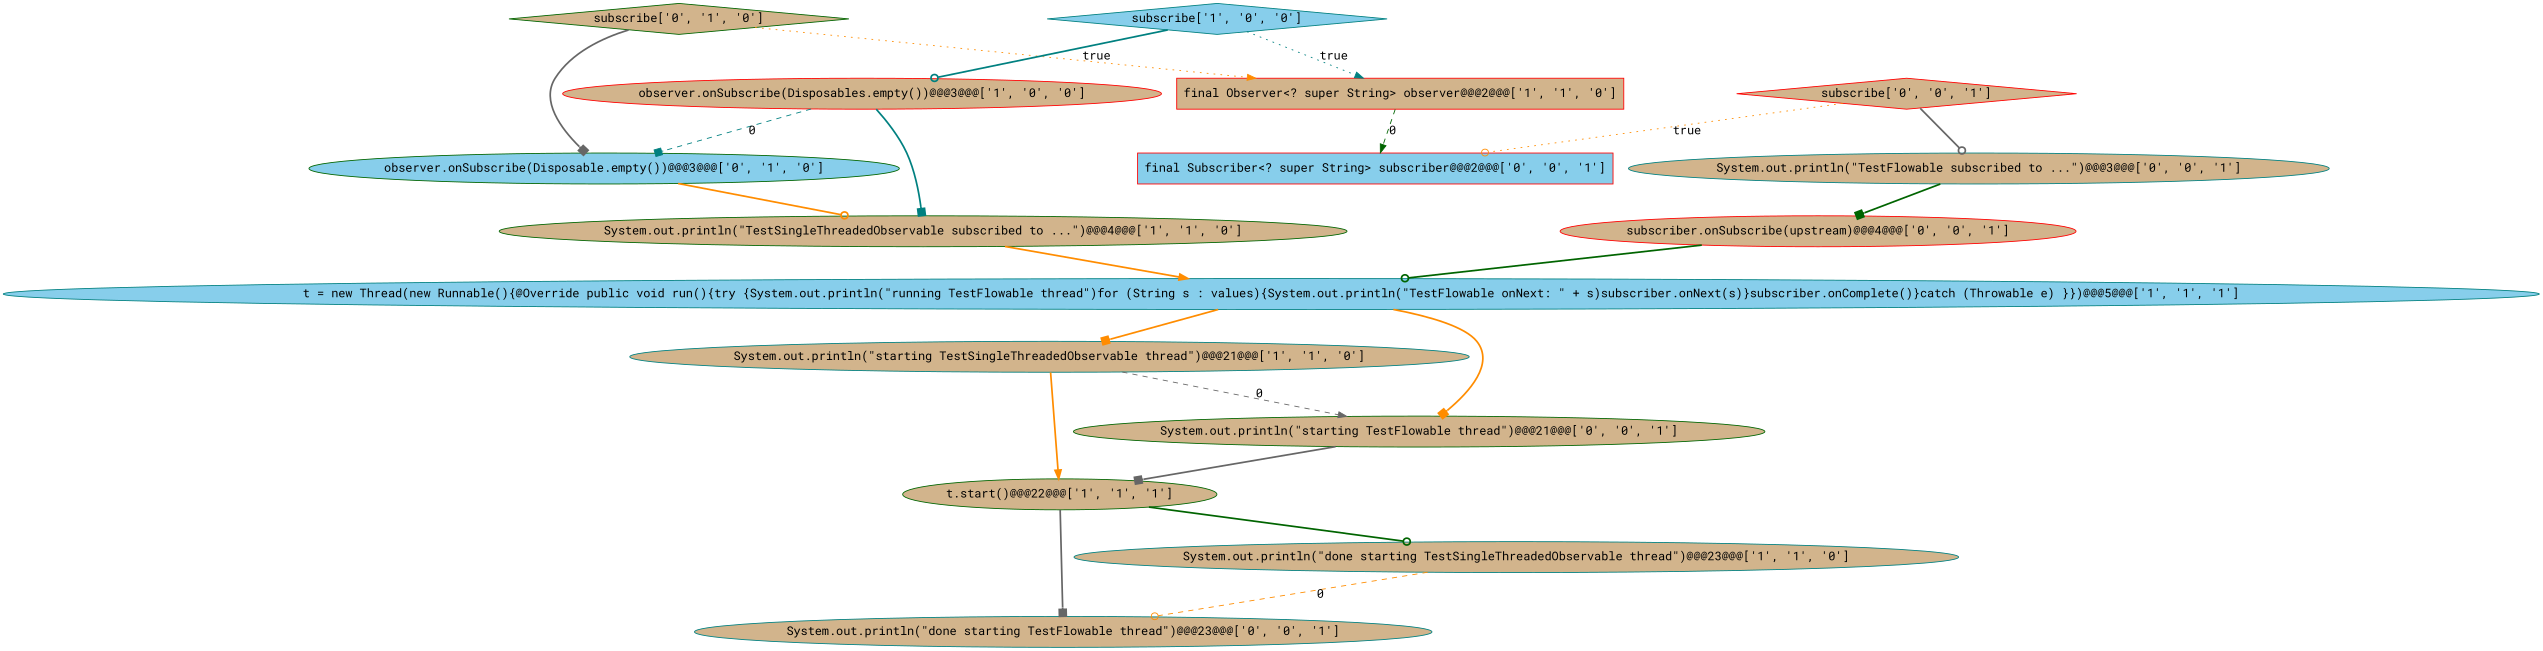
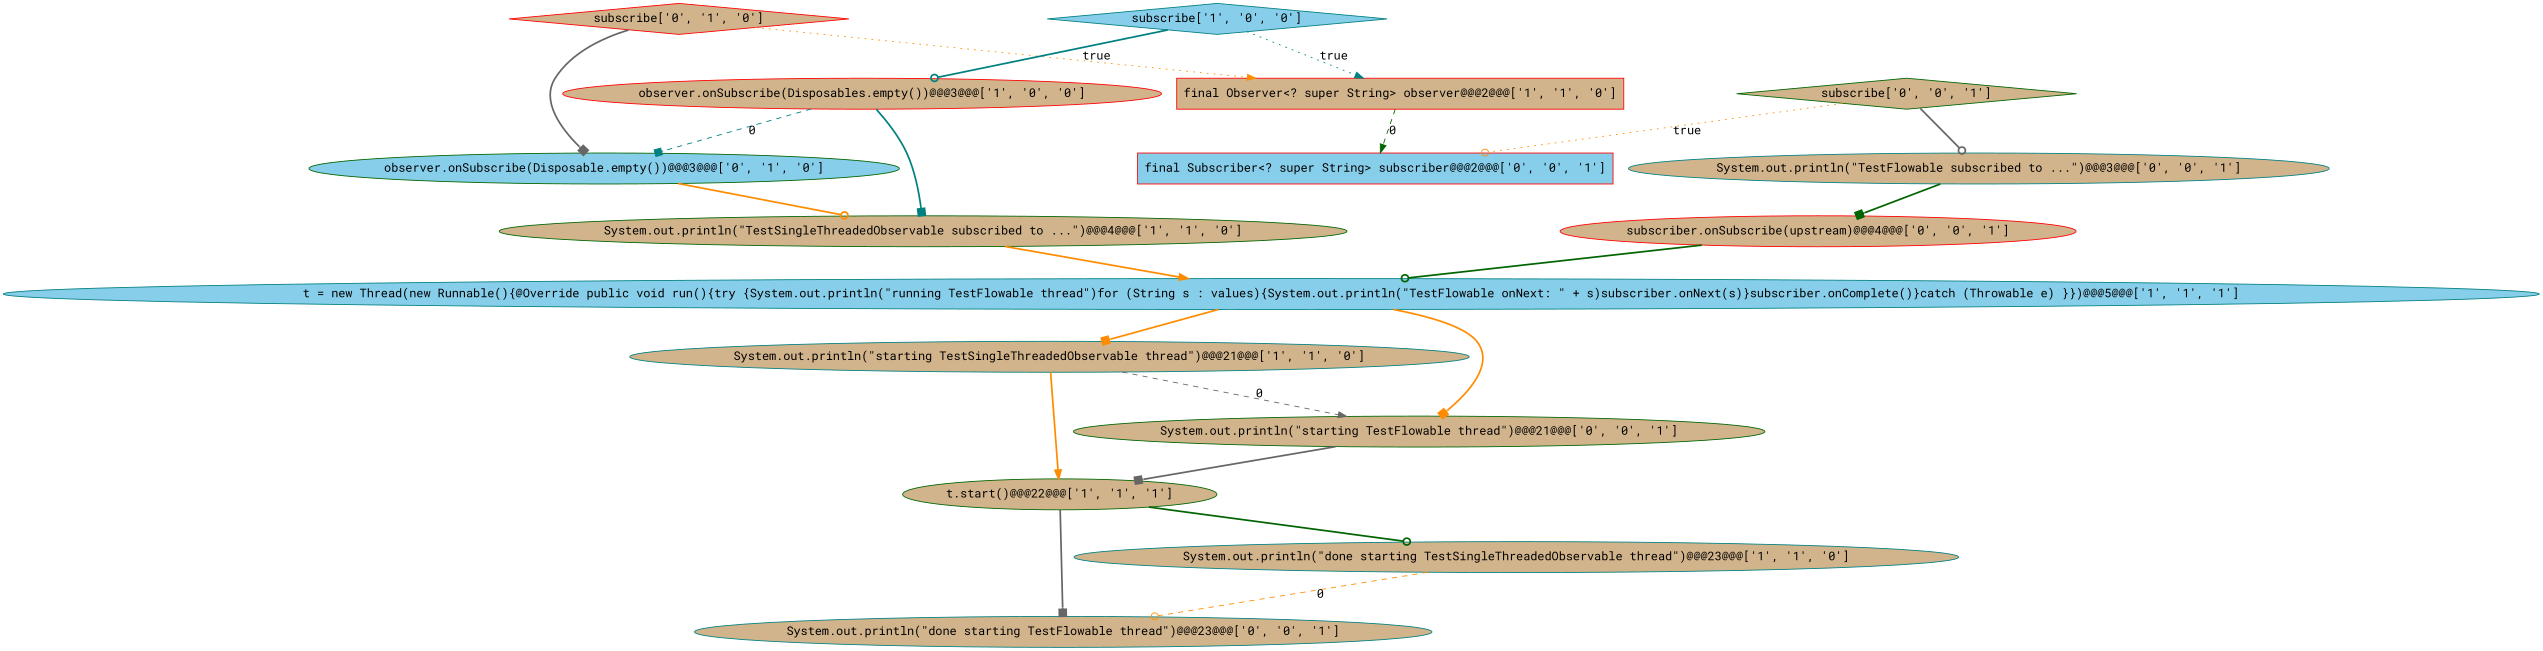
node "subscribe['0', '1', '0']": color darkgreen -> red
node "subscribe['0', '0', '1']": color red -> darkgreen
